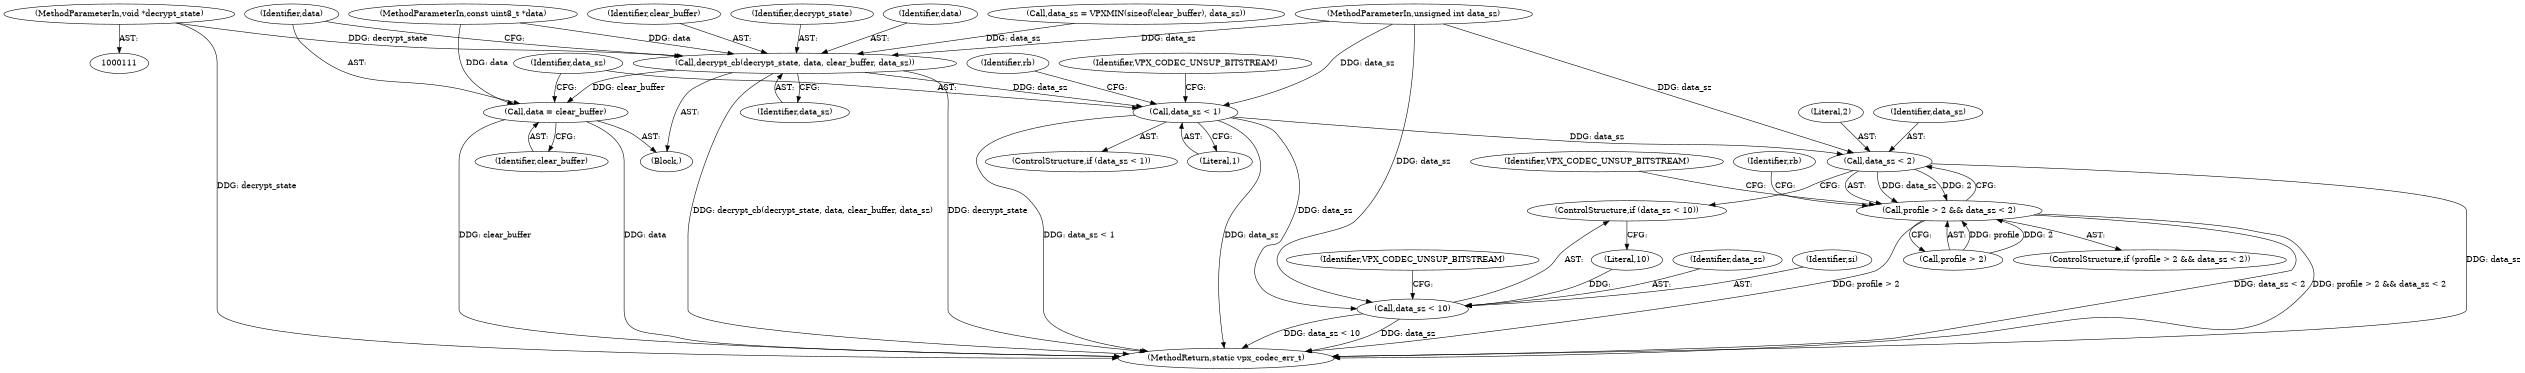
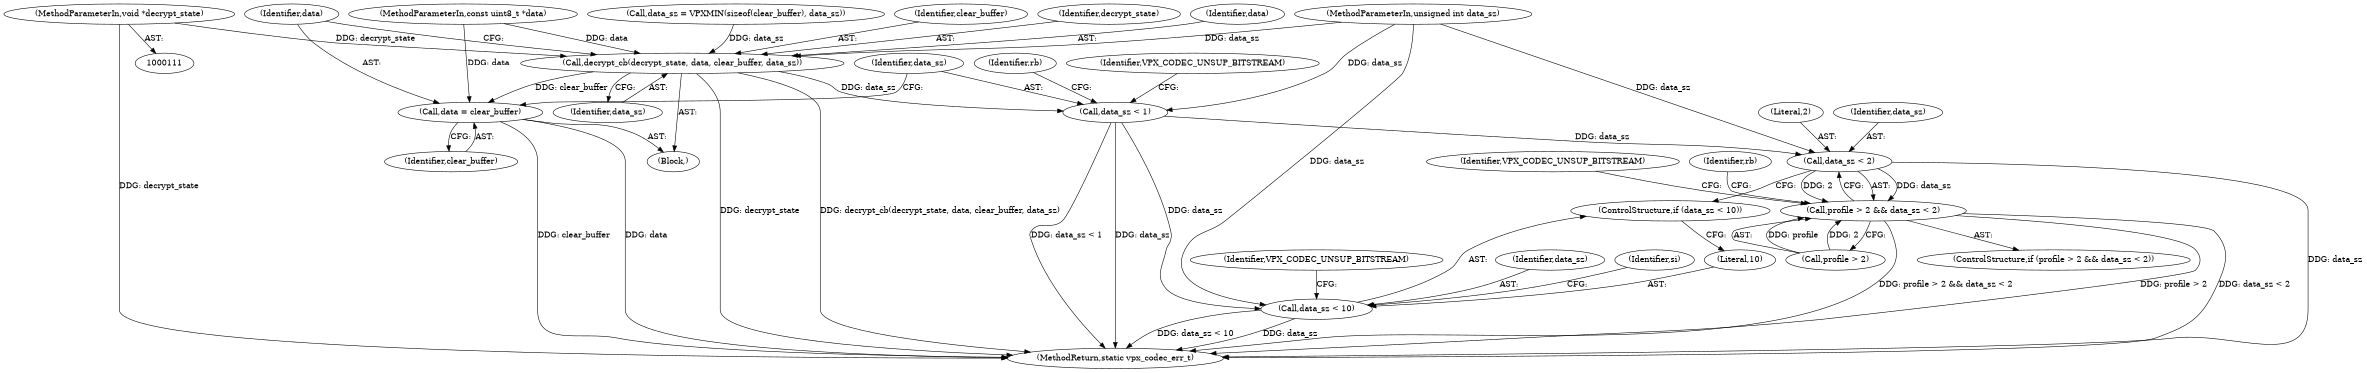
node "(ControlStructure,if (data_sz < 1))": removed
node "(Literal,1)": removed
edge "(Literal,10)" -> "(Call,data_sz < 10)": label "DDG: " -> "AST: "
edge "(Identifier,si)" -> "(Call,data_sz < 10)": label "AST: " -> "CFG: "
